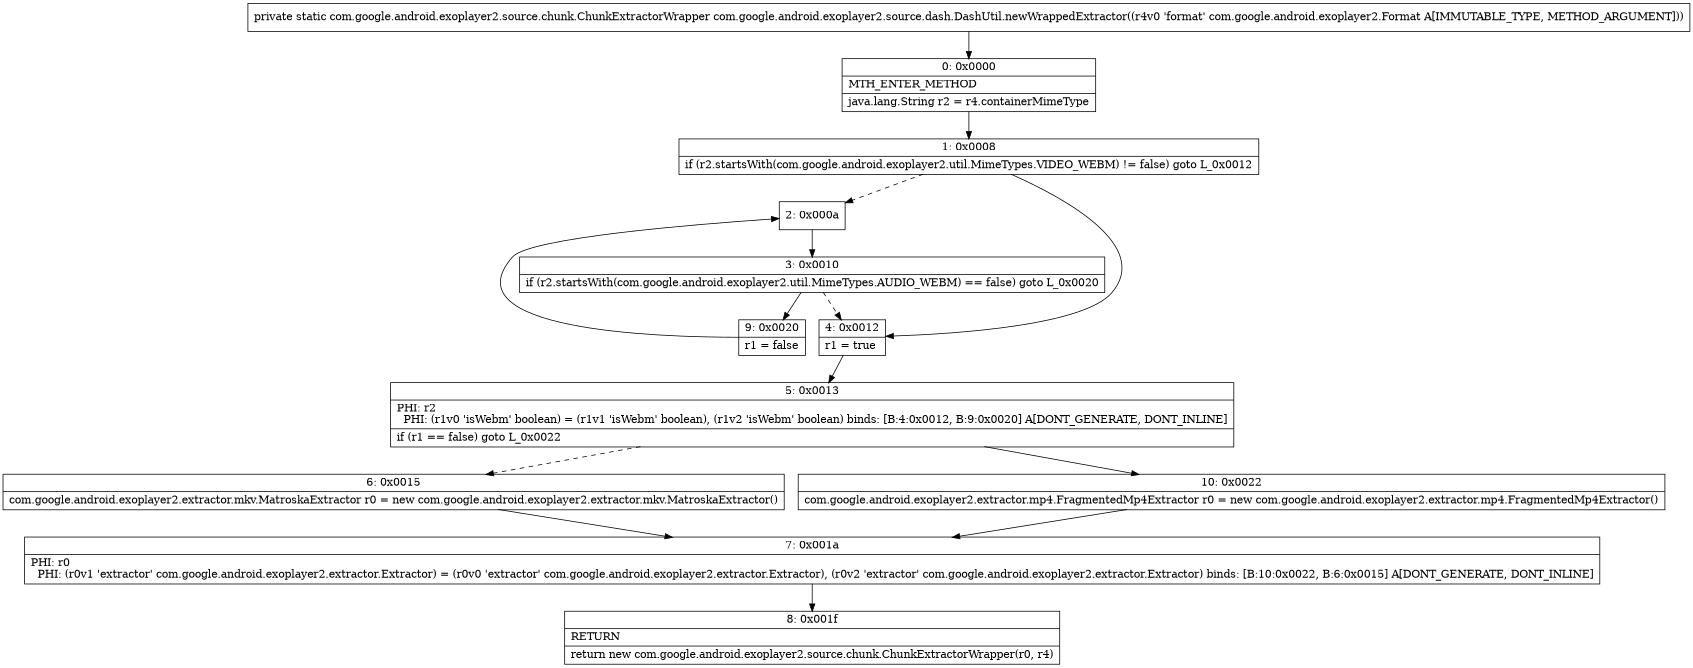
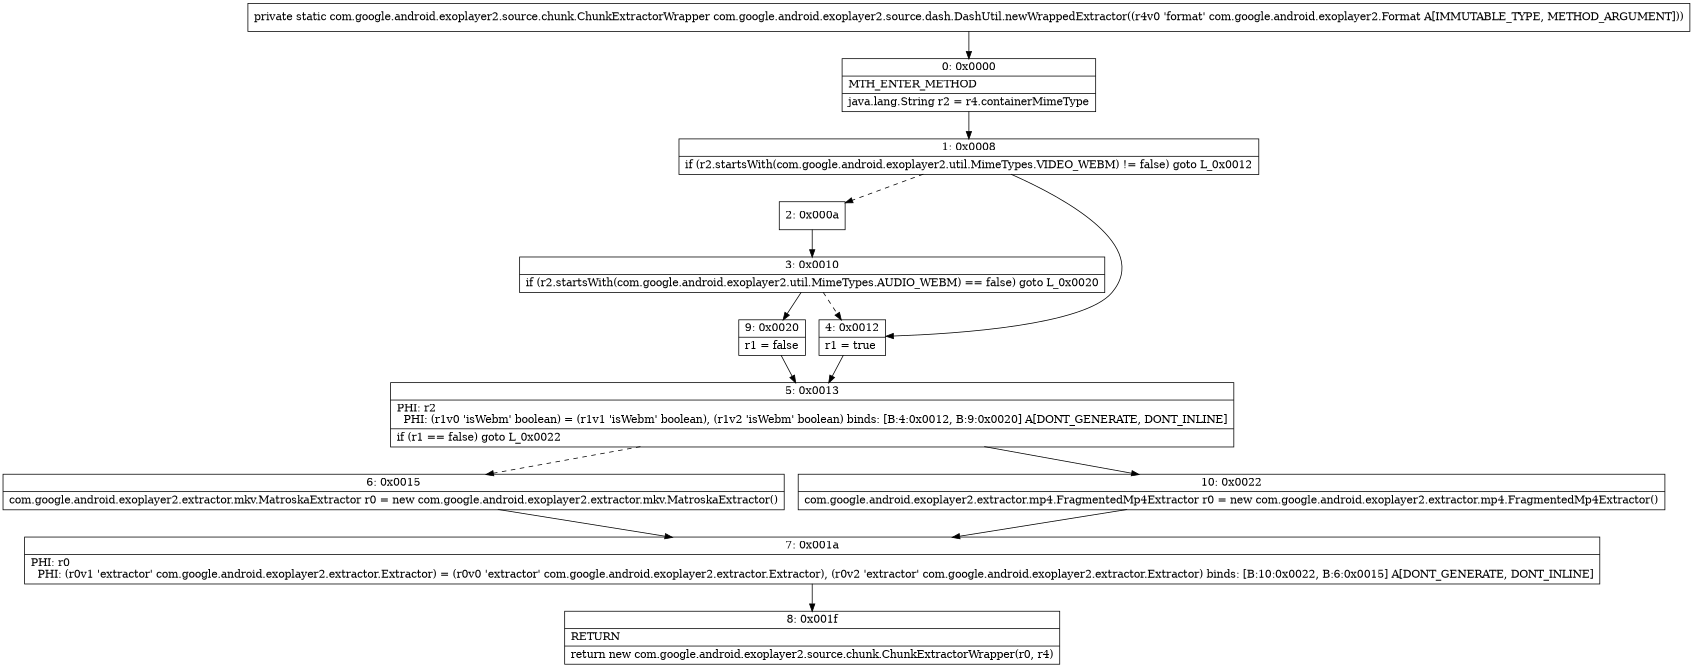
edge "9: 0x0020" -> "2: 0x000a": now "9: 0x0020" -> "5: 0x0013"
